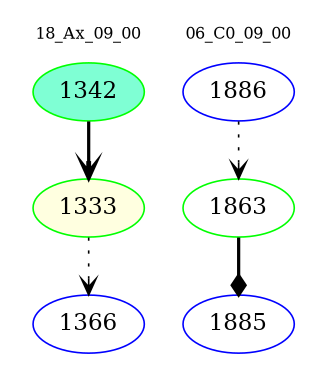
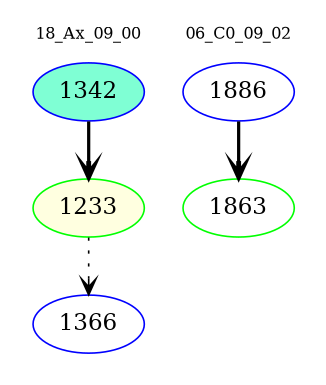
cluster "06_C0_09_00": label "06_C0_09_00" -> "06_C0_09_02"
node "1342": color green -> blue
edge "1886" -> "1863": style dotted -> bold
node "1333": label "1333" -> "1233"
node "1885": removed
